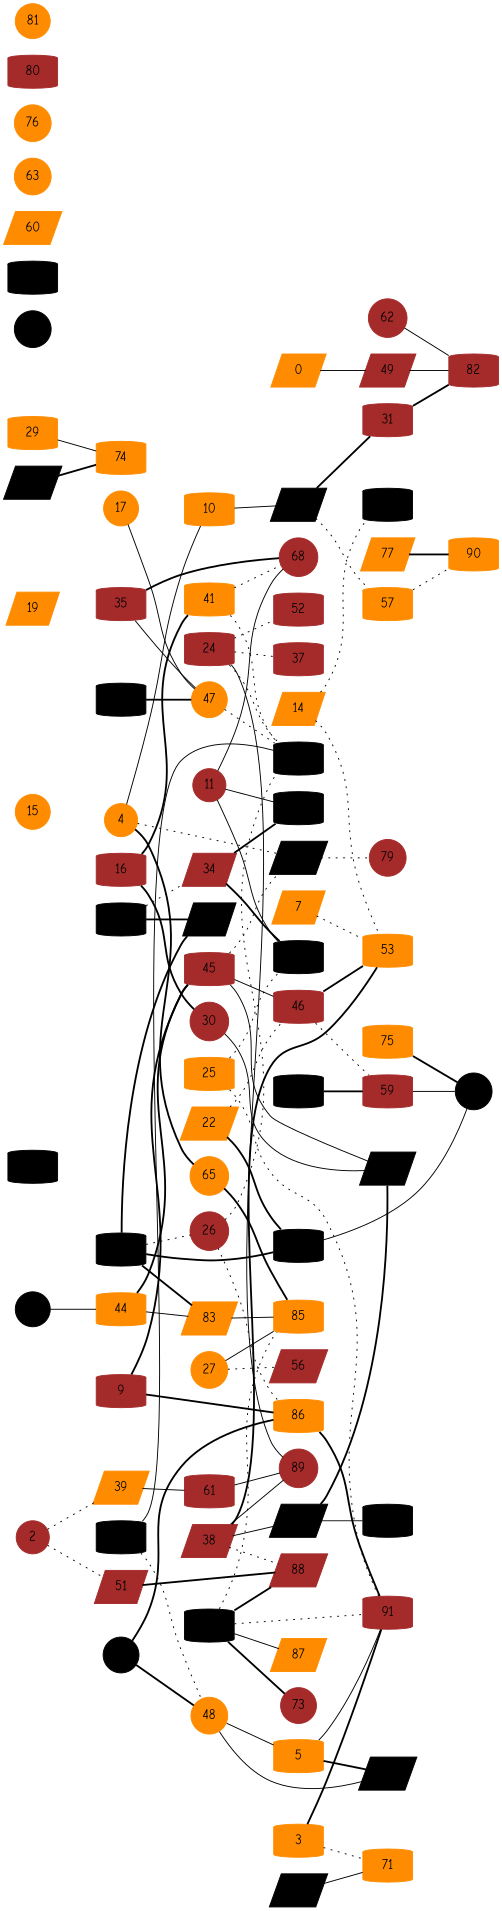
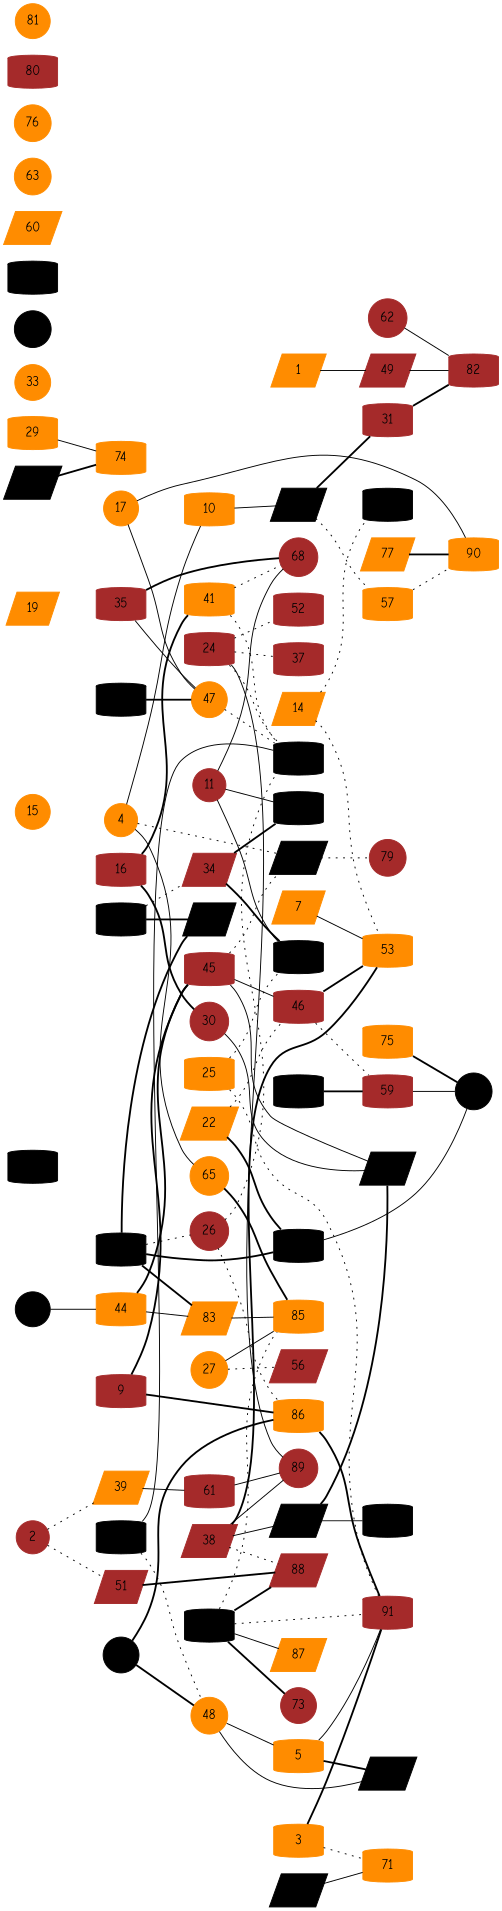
node "0": label "0" -> "1"
node "33": added
edge "17" -- "90": added
edge "7" -- "53": style dotted -> solid
edge "4" -- "65": style bold -> solid
